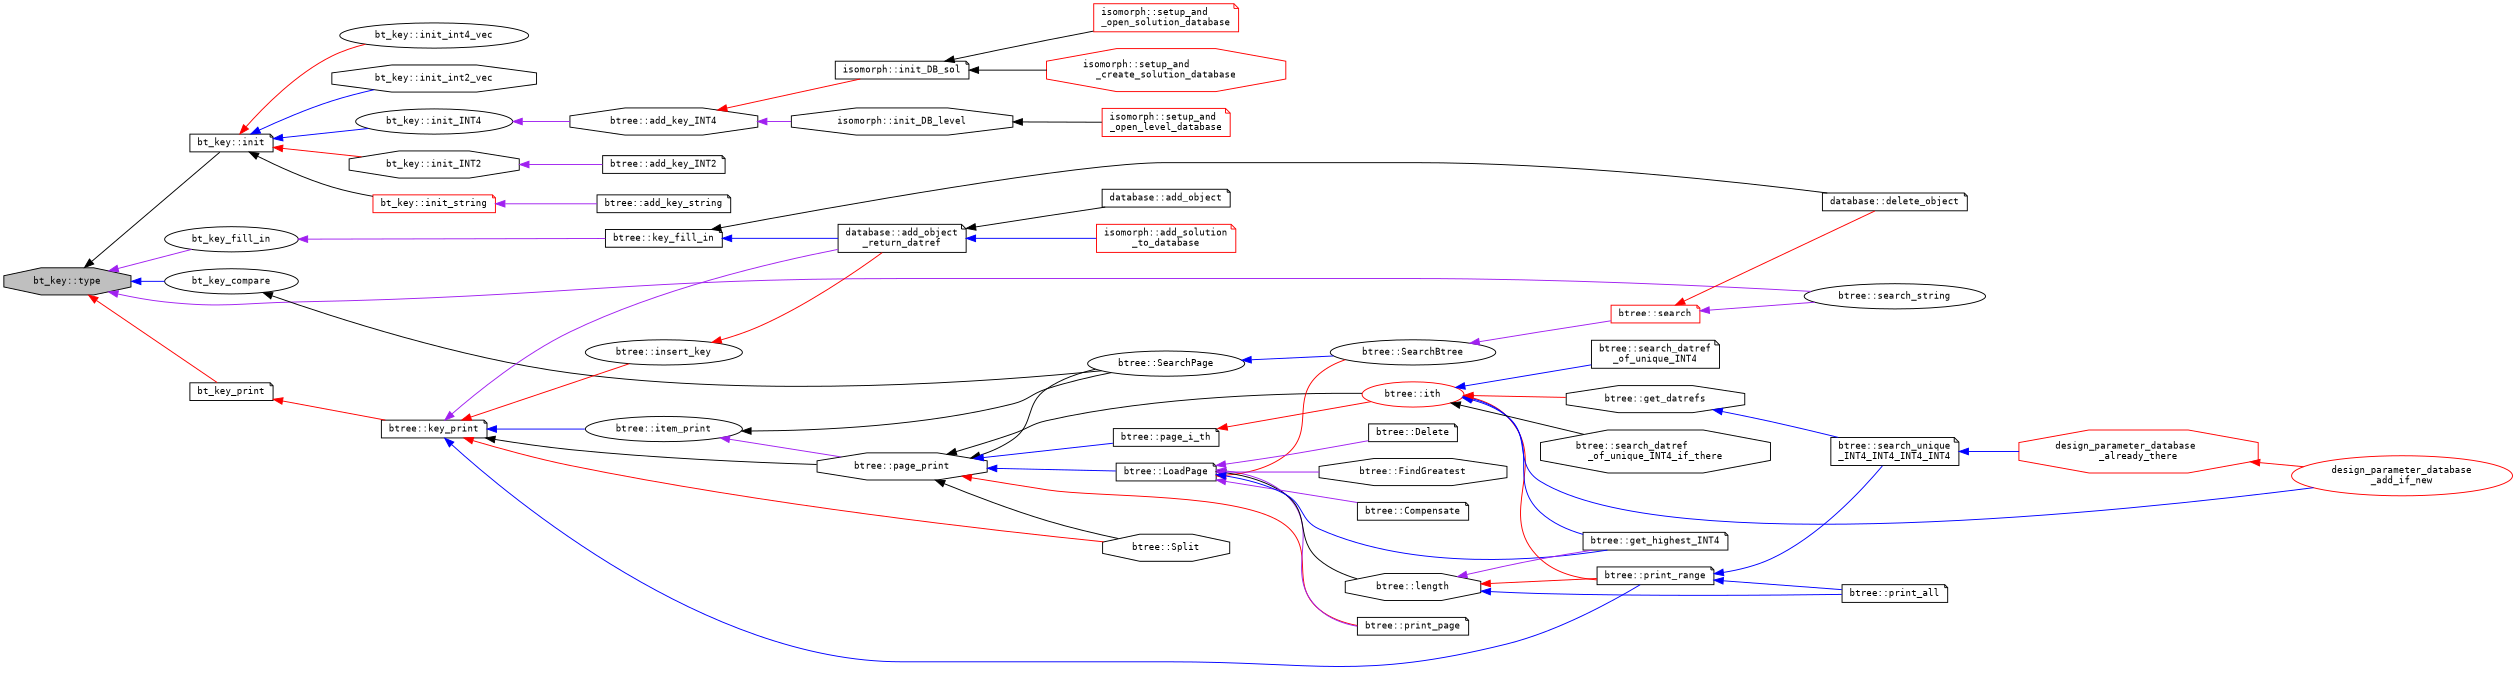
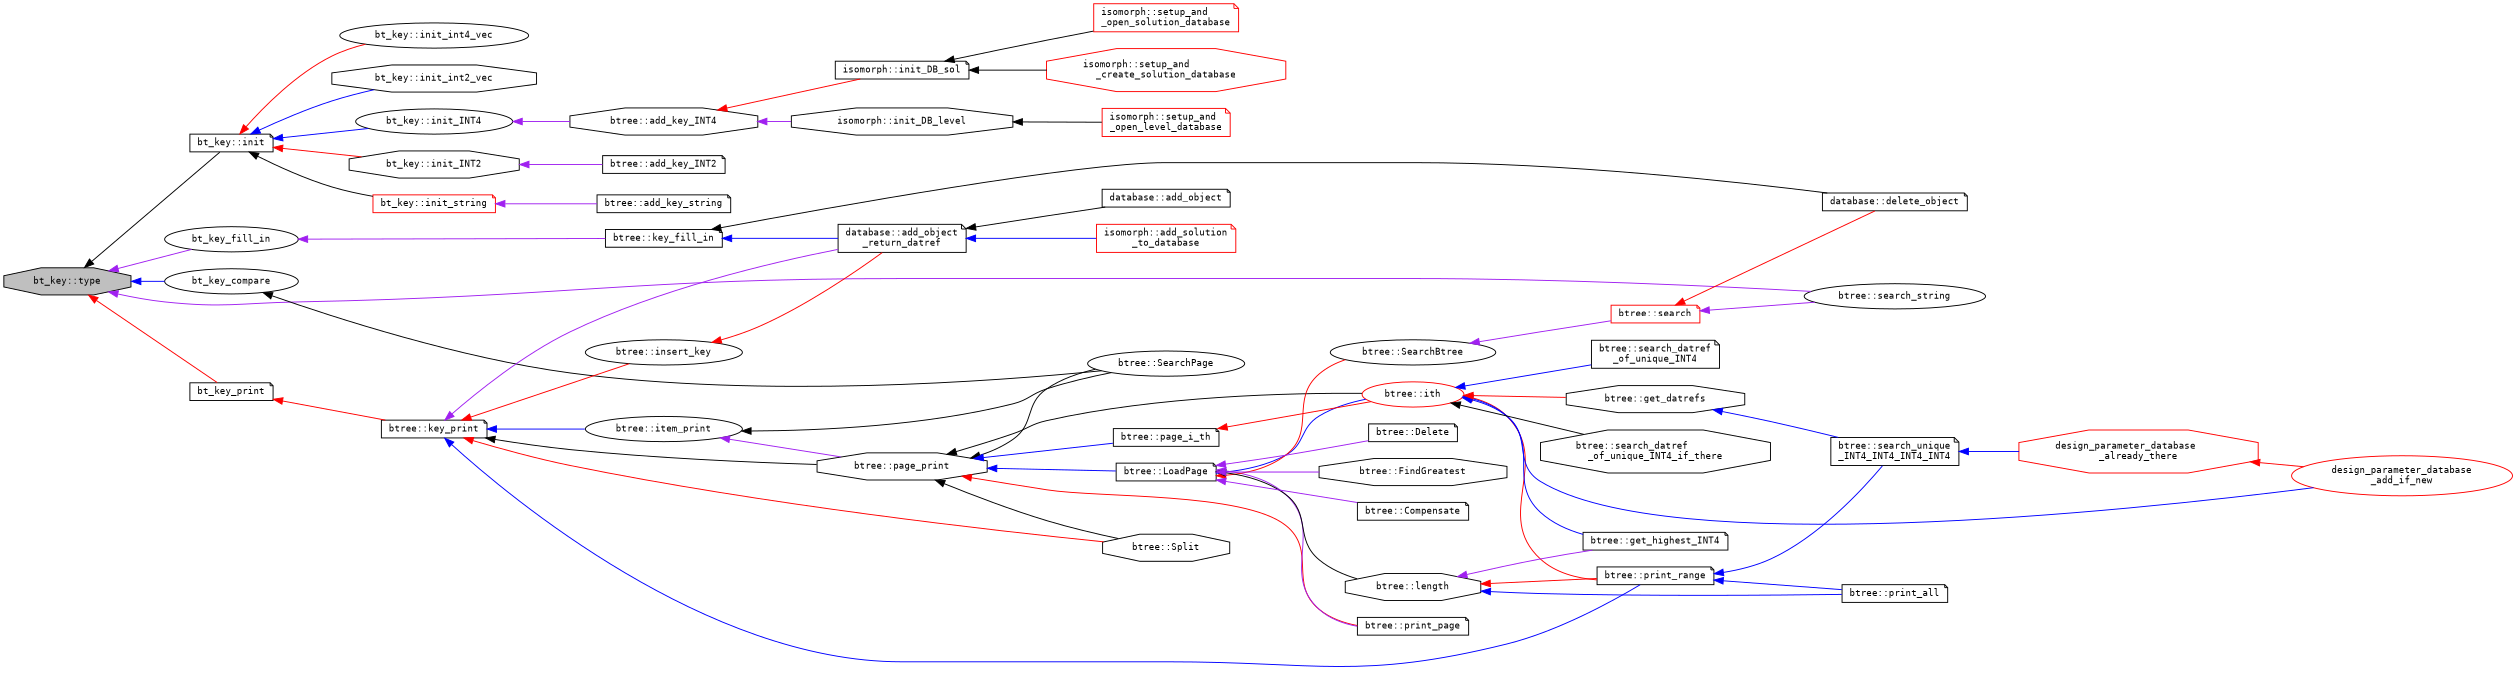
edge "btree::SearchBtree" -> "btree::SearchPage": removed
edge "btree::get_highest_INT4" -> "btree::LoadPage": now "btree::ith" -> "btree::LoadPage"
